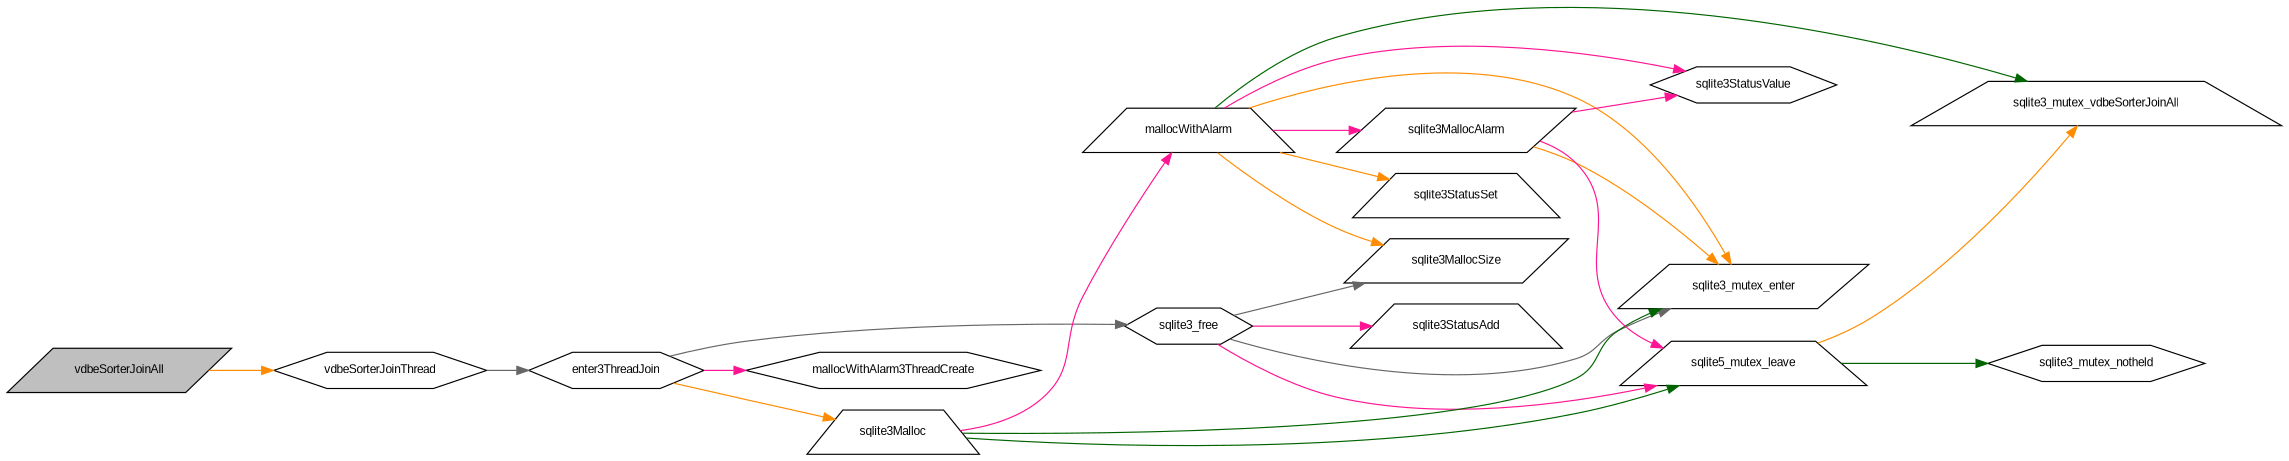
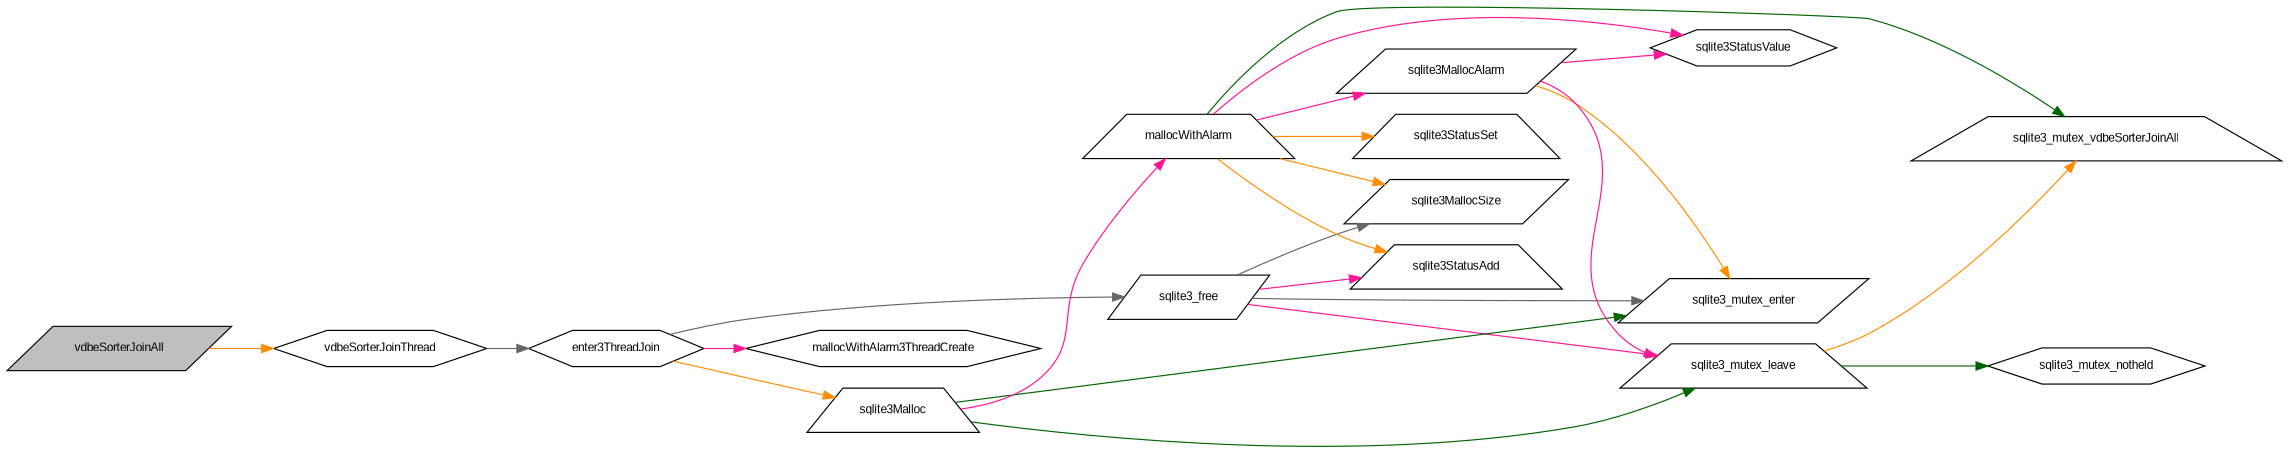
edge "mallocWithAlarm" -> "sqlite3_mutex_enter": now "mallocWithAlarm" -> "sqlite3StatusAdd"
node "sqlite3_free": shape hexagon -> parallelogram
node "sqlite5_mutex_leave": label "sqlite5_mutex_leave" -> "sqlite3_mutex_leave"
